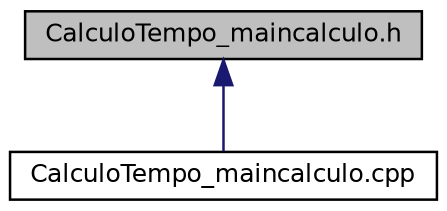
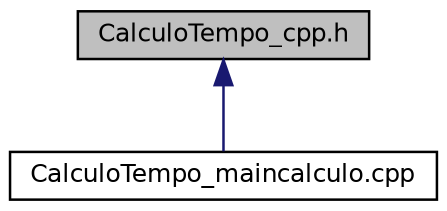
node "CalculoTempo_maincalculo.h": label "CalculoTempo_maincalculo.h" -> "CalculoTempo_cpp.h"
